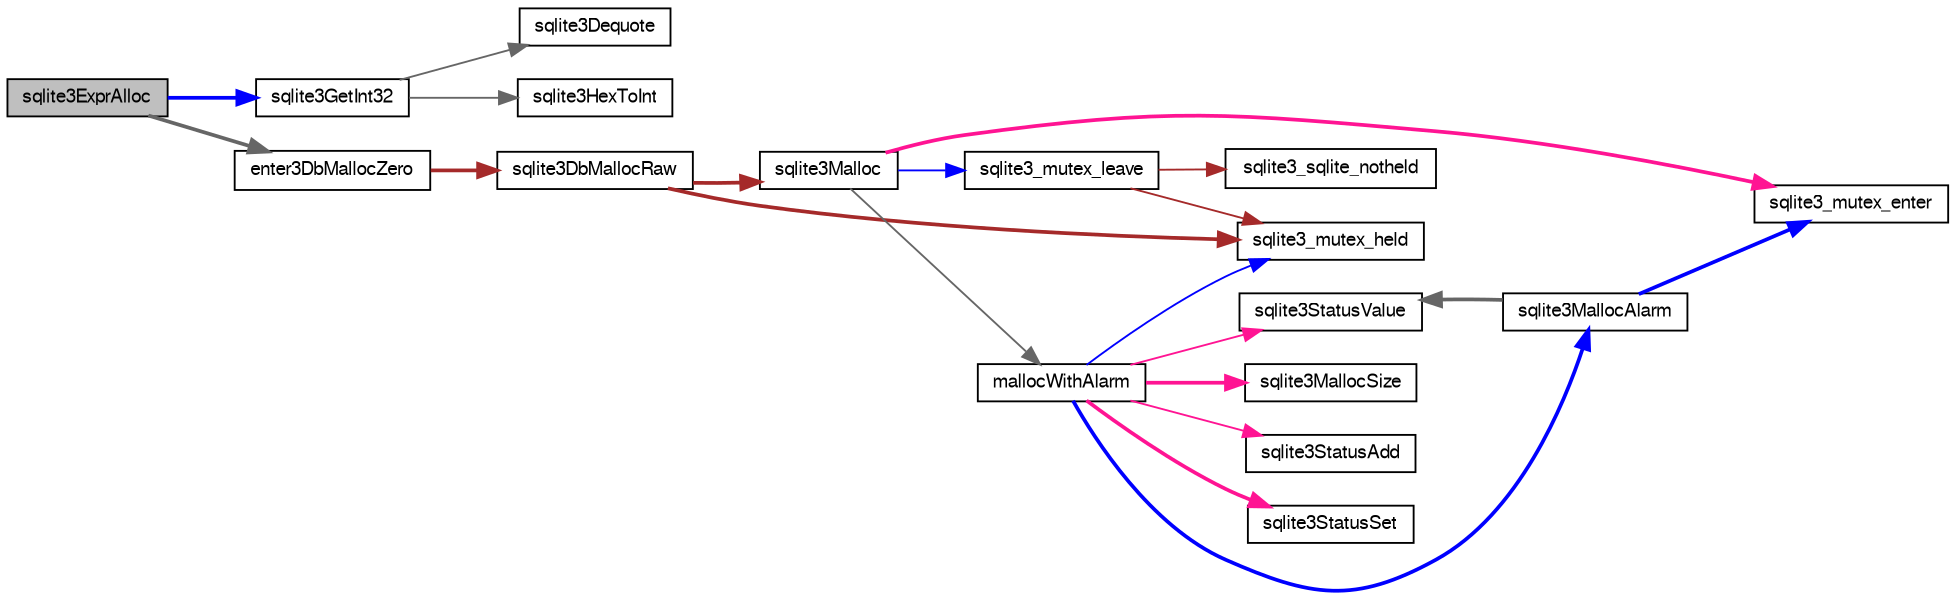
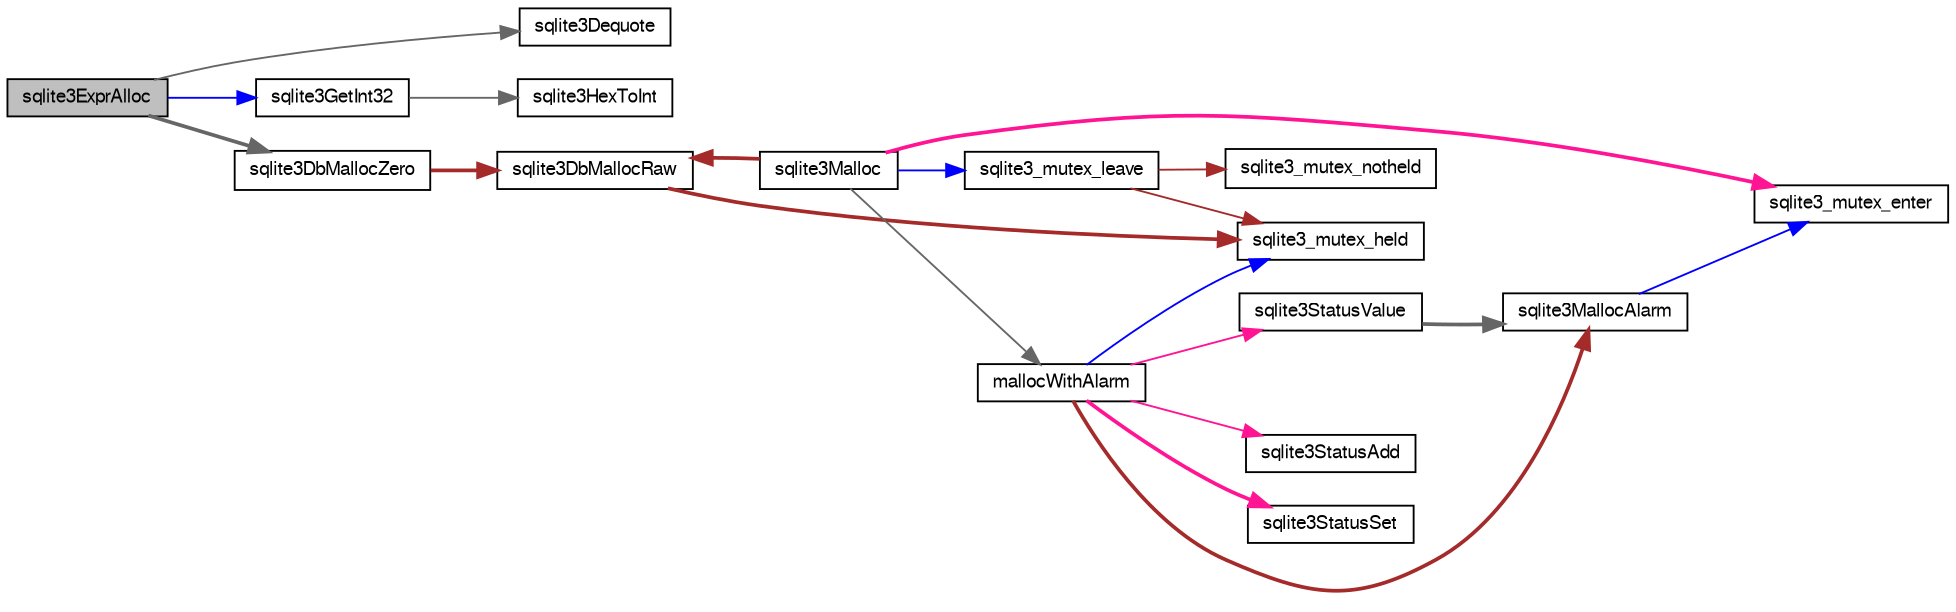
edge "sqlite3GetInt32" -> "sqlite3Dequote": now "sqlite3ExprAlloc" -> "sqlite3Dequote"
edge "sqlite3ExprAlloc" -> "sqlite3GetInt32": style bold -> solid
node "sqlite3_sqlite_notheld": label "sqlite3_sqlite_notheld" -> "sqlite3_mutex_notheld"
node "enter3DbMallocZero": label "enter3DbMallocZero" -> "sqlite3DbMallocZero"
edge "sqlite3DbMallocRaw" -> "sqlite3Malloc": reversed
edge "sqlite3MallocAlarm" -> "sqlite3_mutex_enter": style bold -> solid
edge "sqlite3MallocAlarm" -> "sqlite3StatusValue": reversed
node "sqlite3MallocSize": removed
edge "mallocWithAlarm" -> "sqlite3MallocAlarm": color blue -> brown
